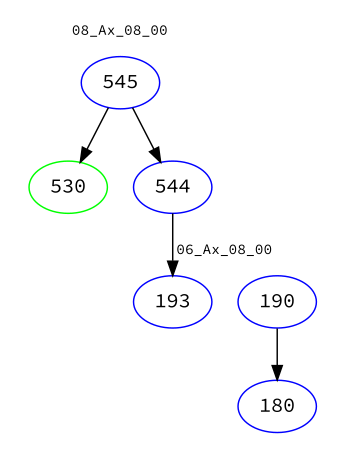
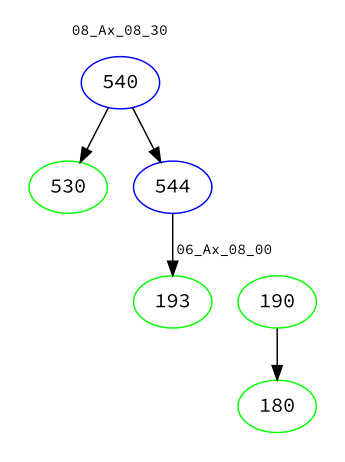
cluster "08_Ax_08_00": label "08_Ax_08_00" -> "08_Ax_08_30"
node "545": label "545" -> "540"
node "193": color blue -> green
node "190": color blue -> green
node "180": color blue -> green
